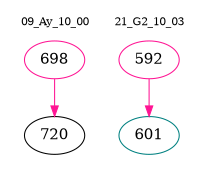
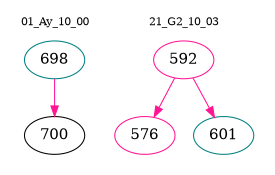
cluster "09_Ay_10_00": label "09_Ay_10_00" -> "01_Ay_10_00"
node "698": color deeppink -> teal
node "720": label "720" -> "700"
node "576": added
